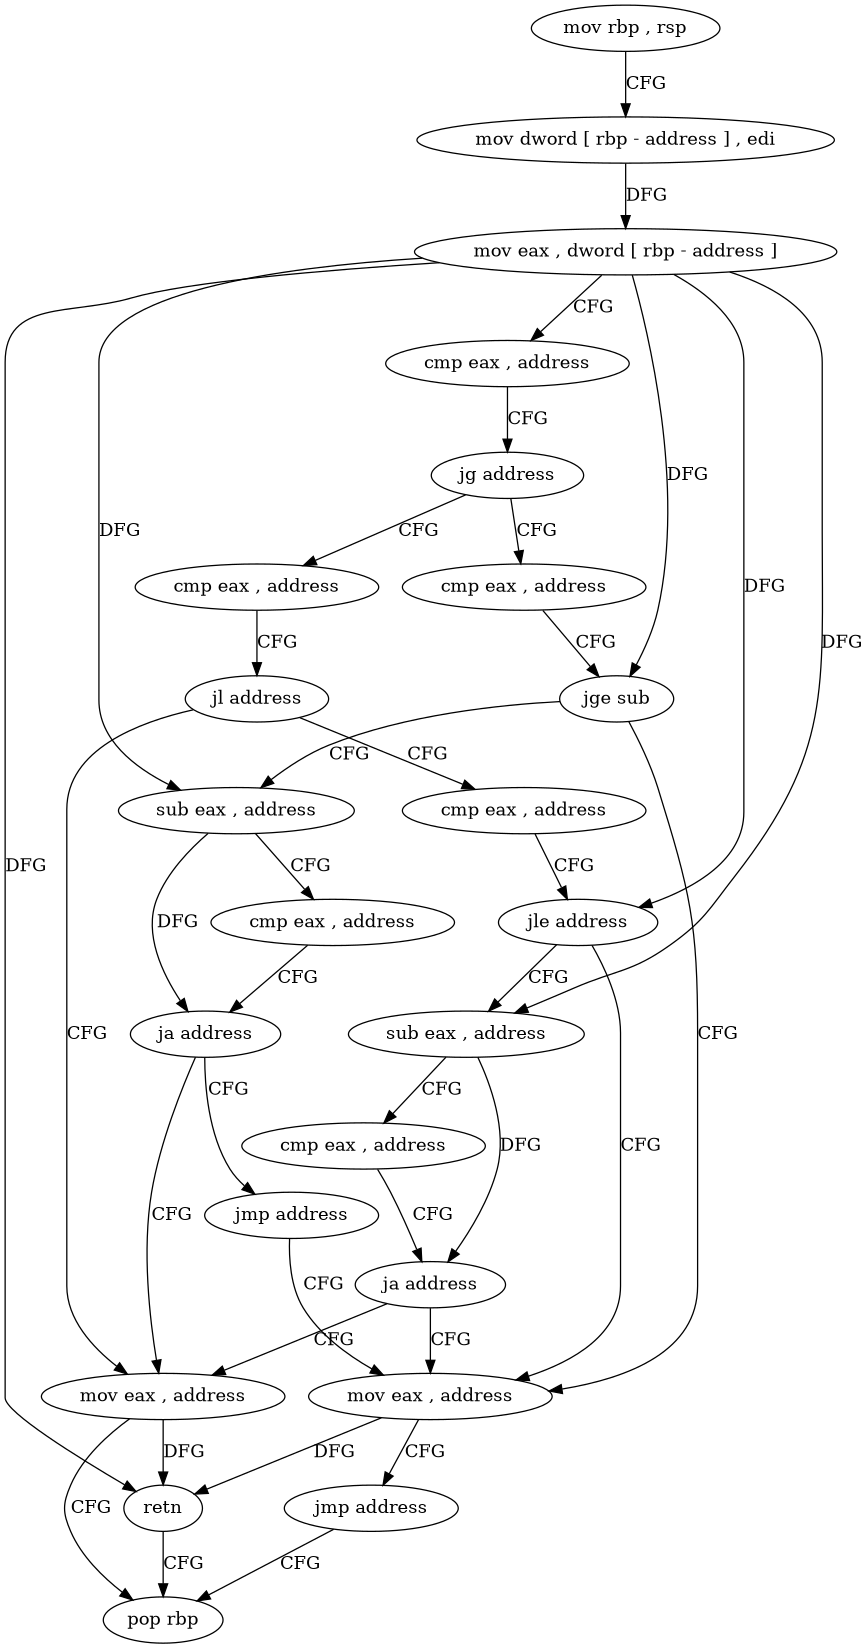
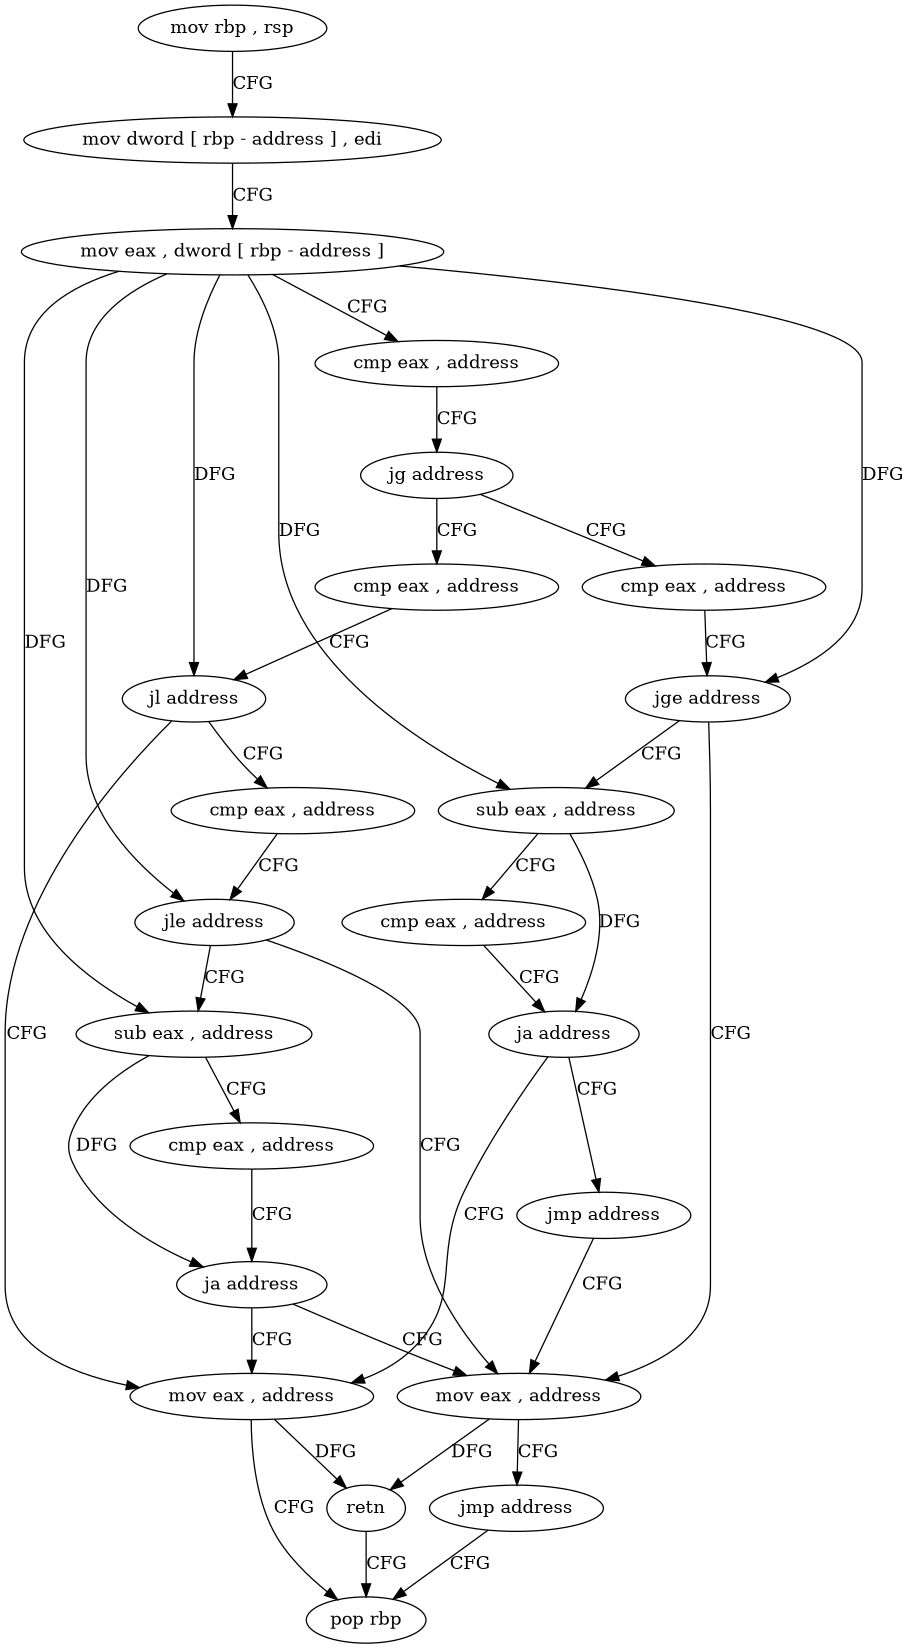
edge "mov dword [ rbp - address ] , edi" -> "mov eax , dword [ rbp - address ]": label "DFG" -> "CFG"
node "jge sub": label "jge sub" -> "jge address"
edge "mov eax , dword [ rbp - address ]" -> "retn": now "mov eax , dword [ rbp - address ]" -> "jl address"
